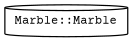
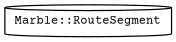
node "Marble::Marble": label "Marble::Marble" -> "Marble::RouteSegment"
